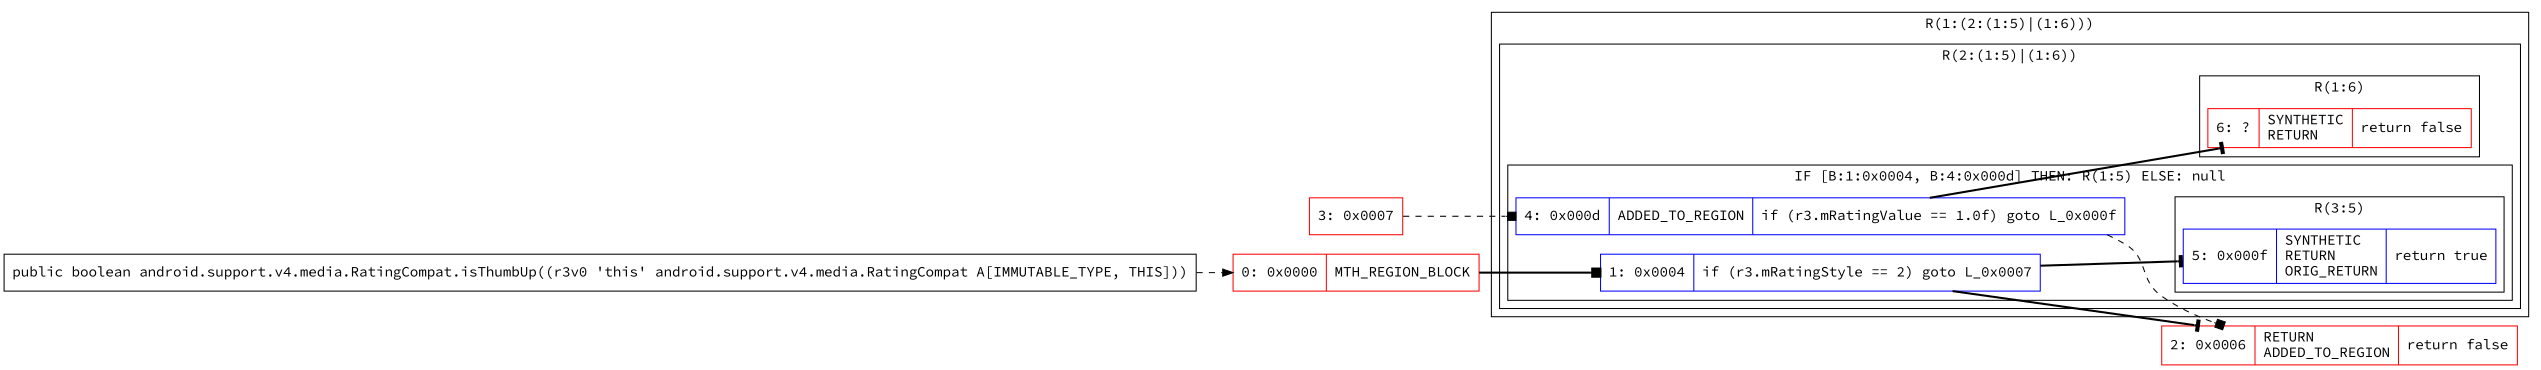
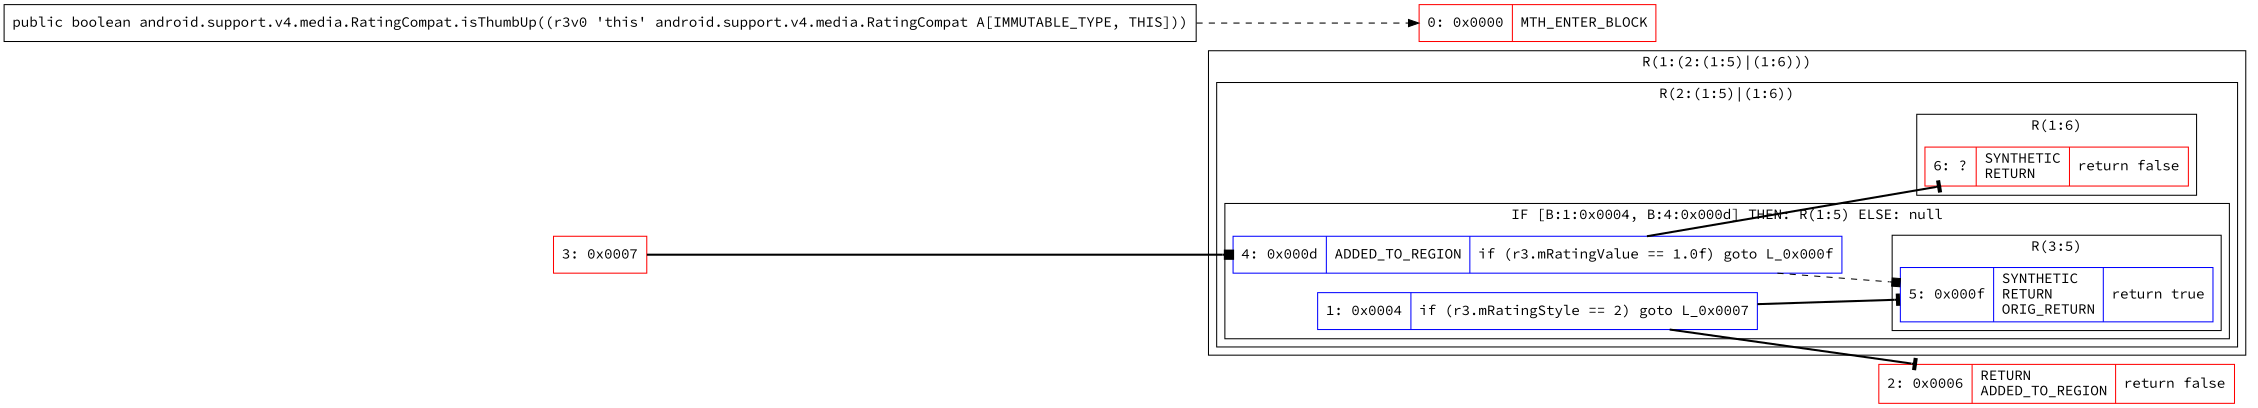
edge "3: 0x0007" -> "4: 0x000d": style dashed -> bold
node "0: 0x0000": text "MTH_REGION_BLOCK" -> "MTH_ENTER_BLOCK"
edge "0: 0x0000" -> "1: 0x0004": removed
edge "4: 0x000d" -> "2: 0x0006": now "4: 0x000d" -> "5: 0x000f"
